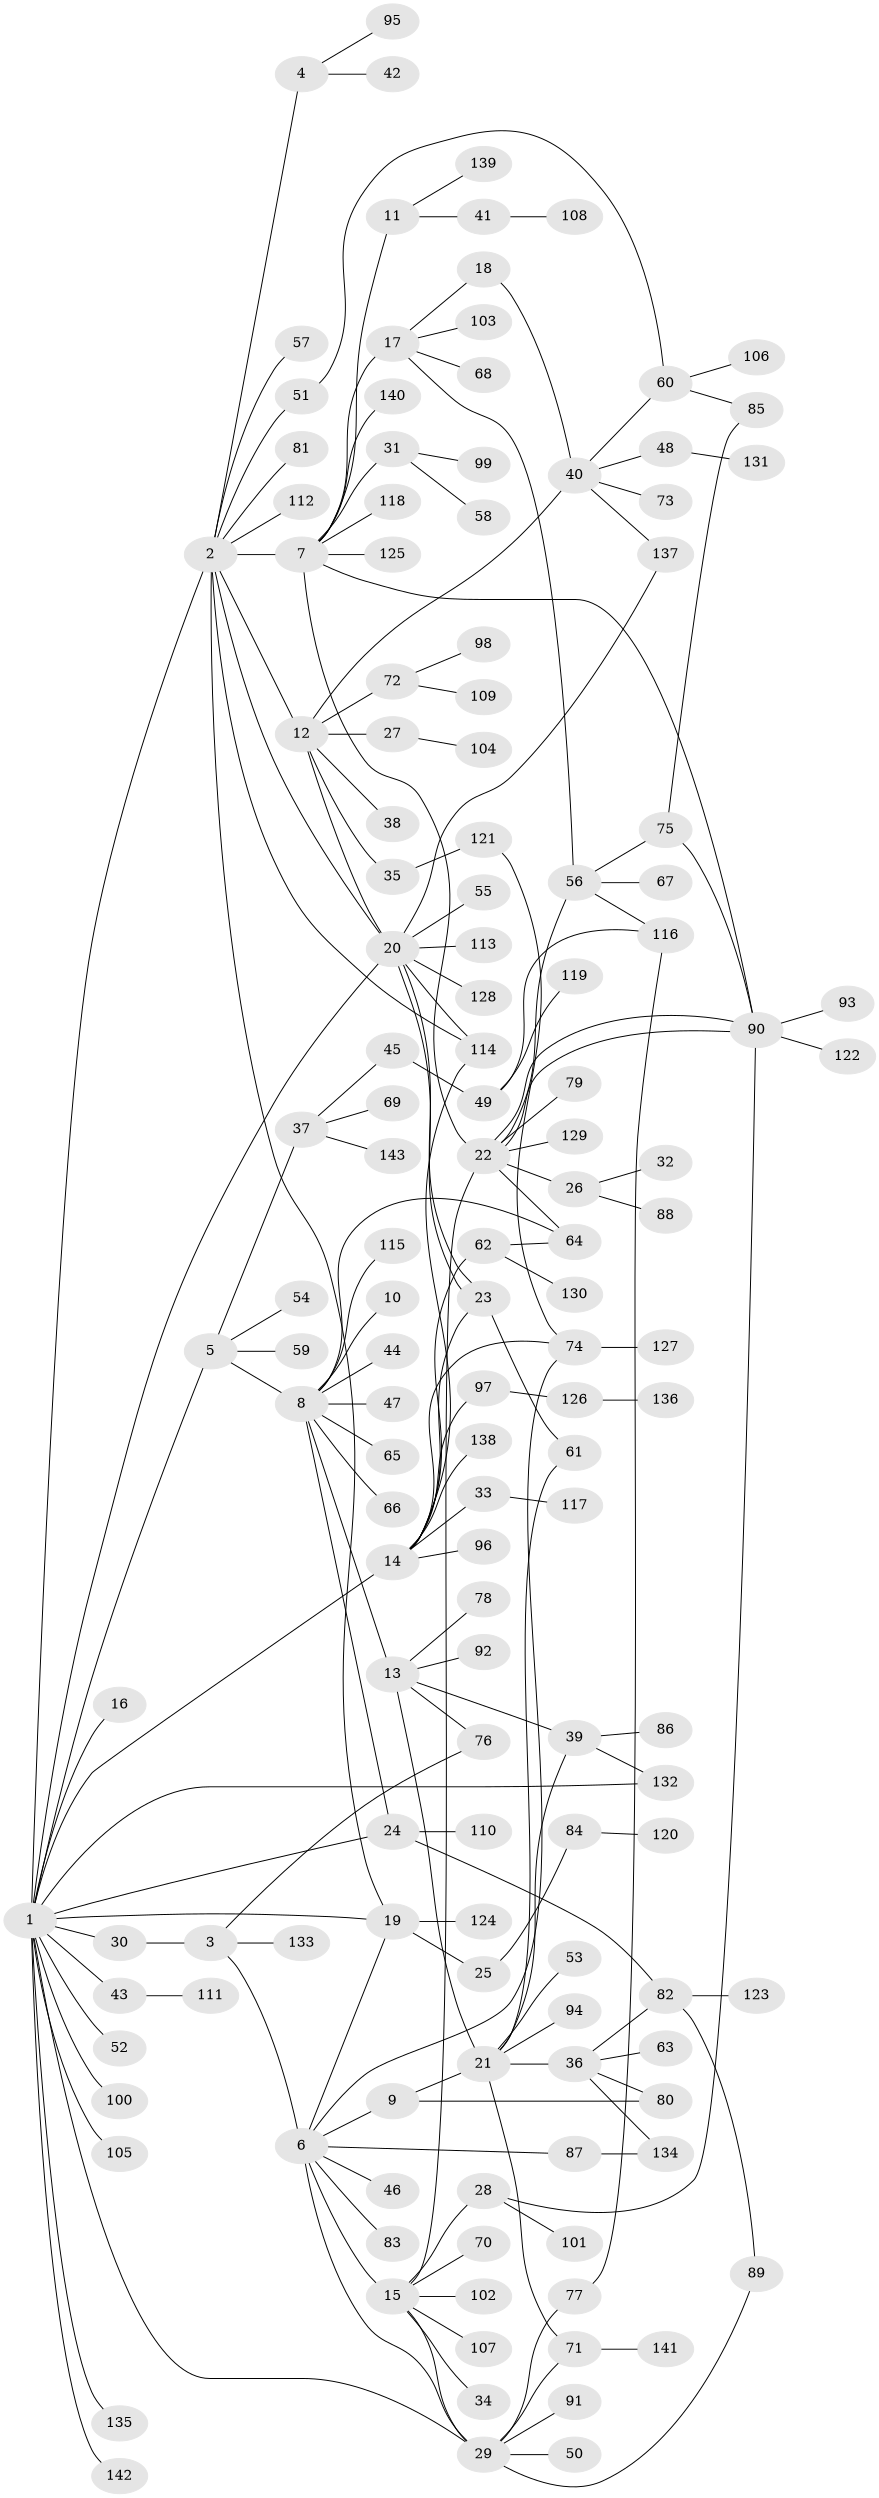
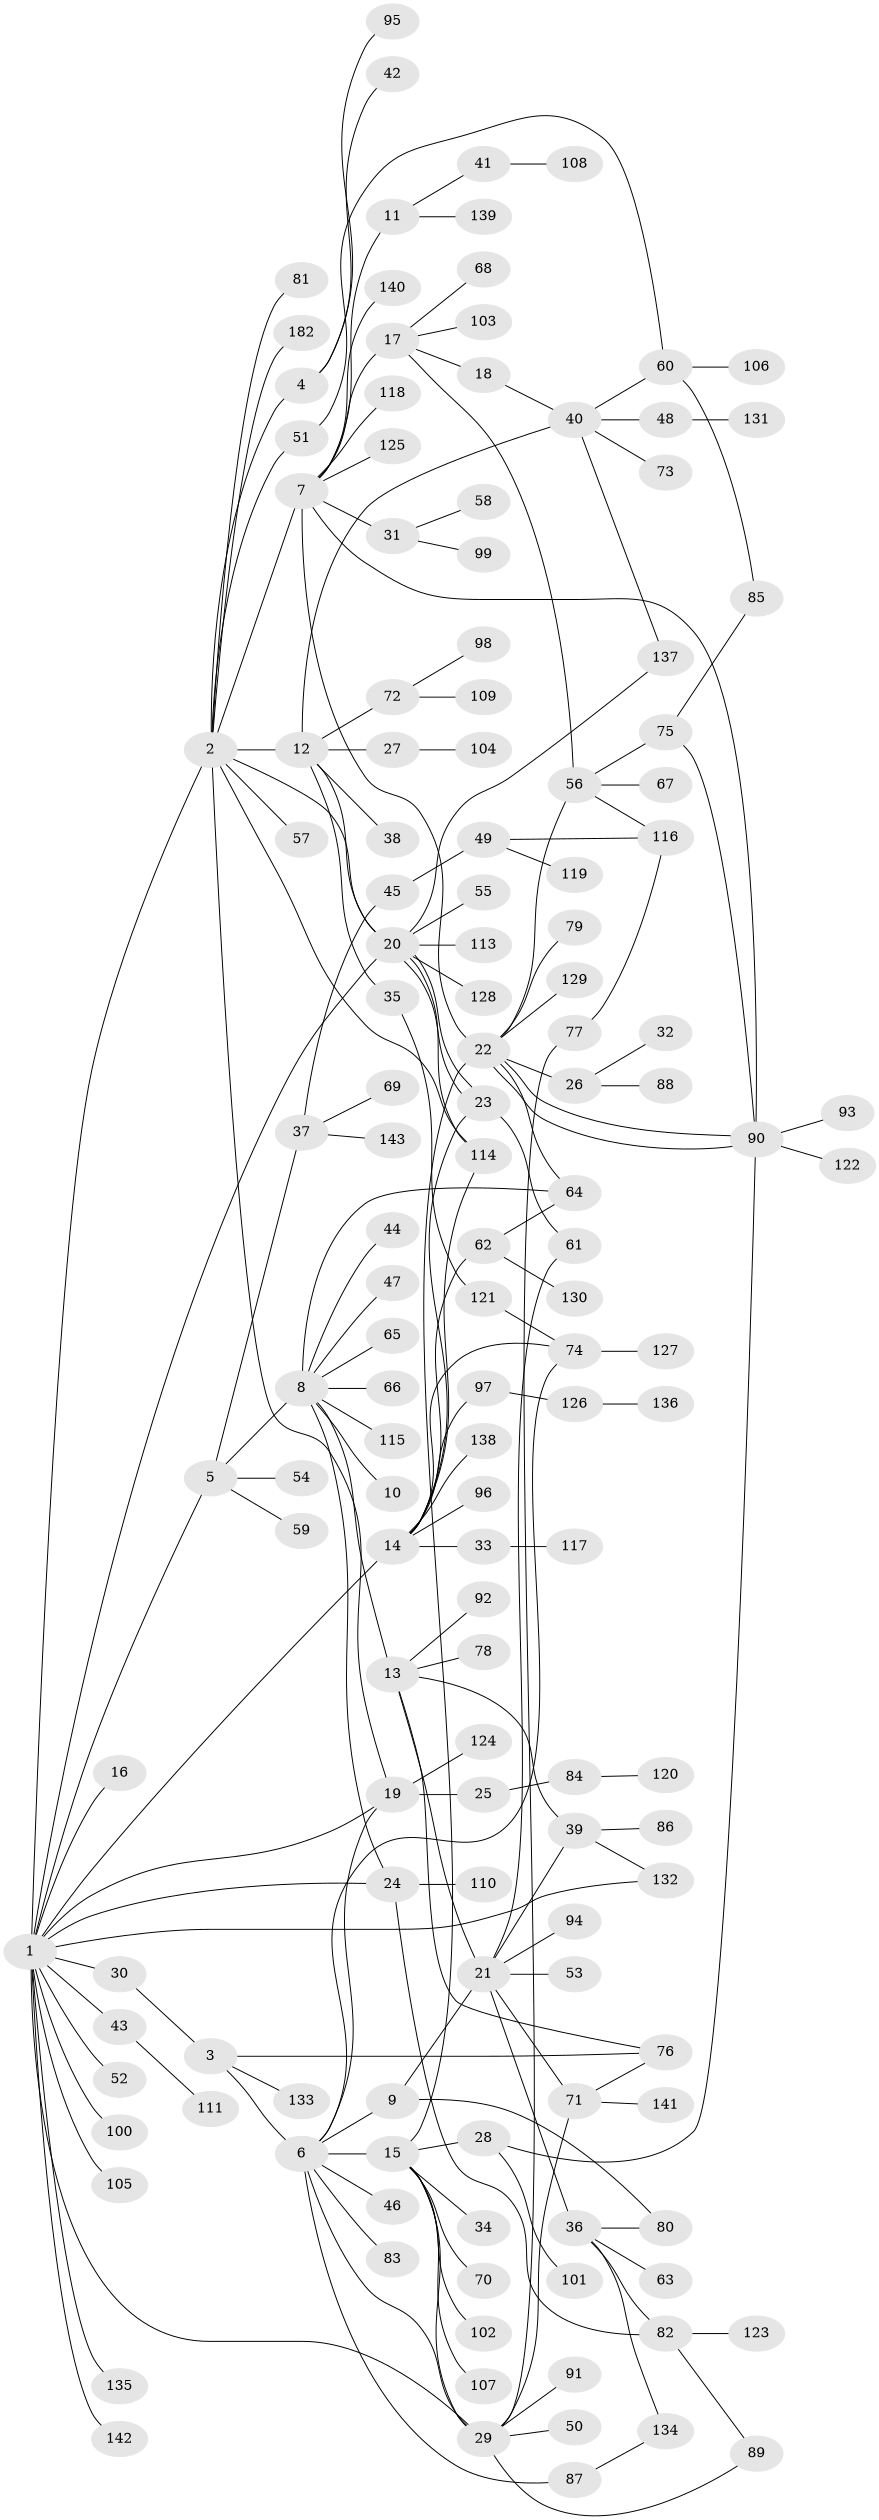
node "112": label "112" -> "182"
edge "76" -- "71": added
